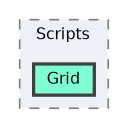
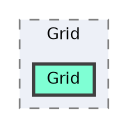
cluster "Scripts": label "Scripts" -> "Grid"
